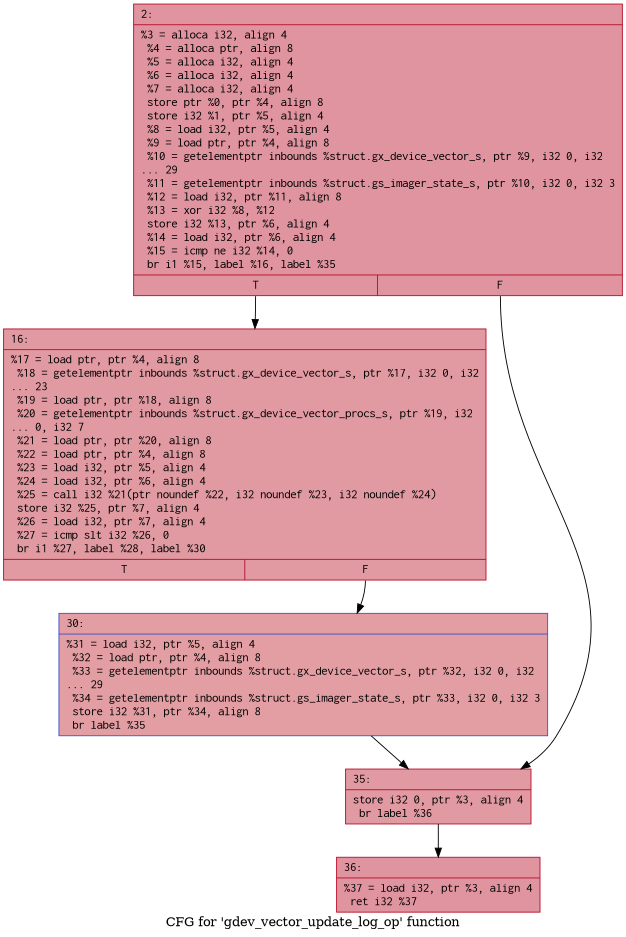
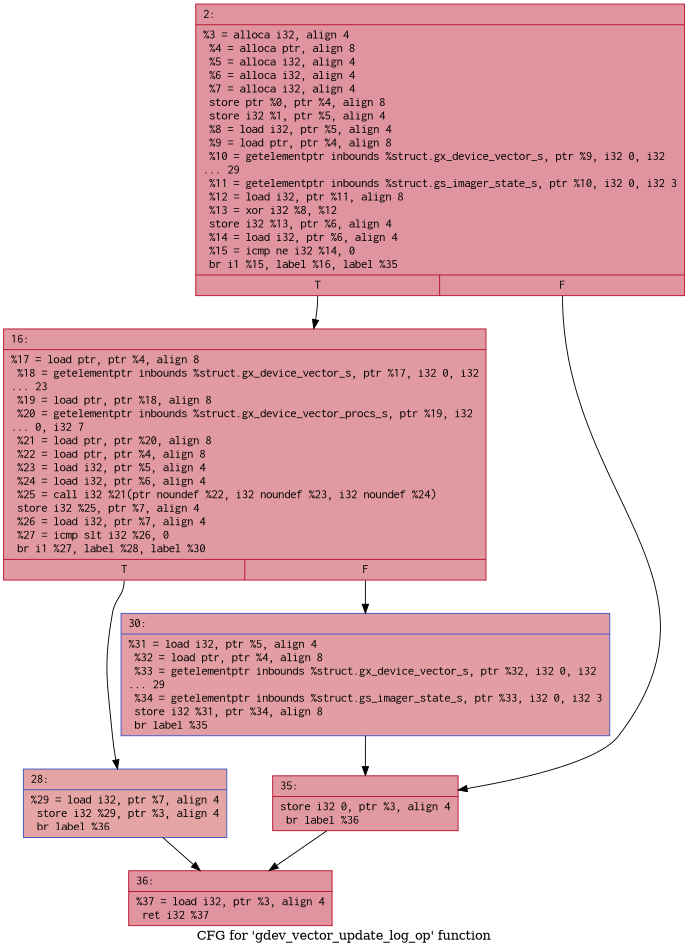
node "28:": added
